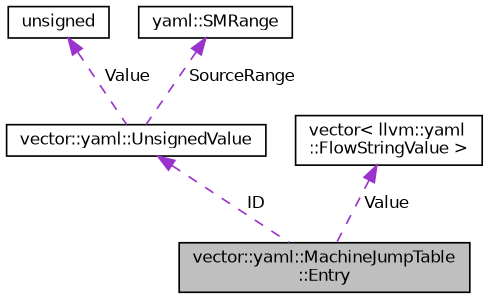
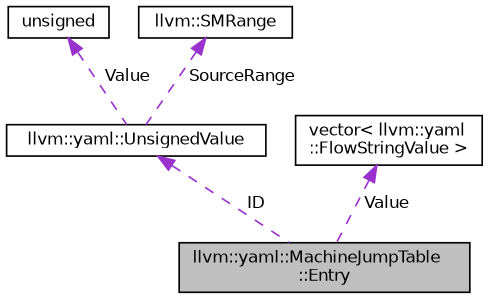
node "yaml::SMRange": label "yaml::SMRange" -> "llvm::SMRange"
node "vector::yaml::UnsignedValue": label "vector::yaml::UnsignedValue" -> "llvm::yaml::UnsignedValue"
node "vector::yaml::MachineJumpTable ::Entry": label "vector::yaml::MachineJumpTable ::Entry" -> "llvm::yaml::MachineJumpTable ::Entry"
